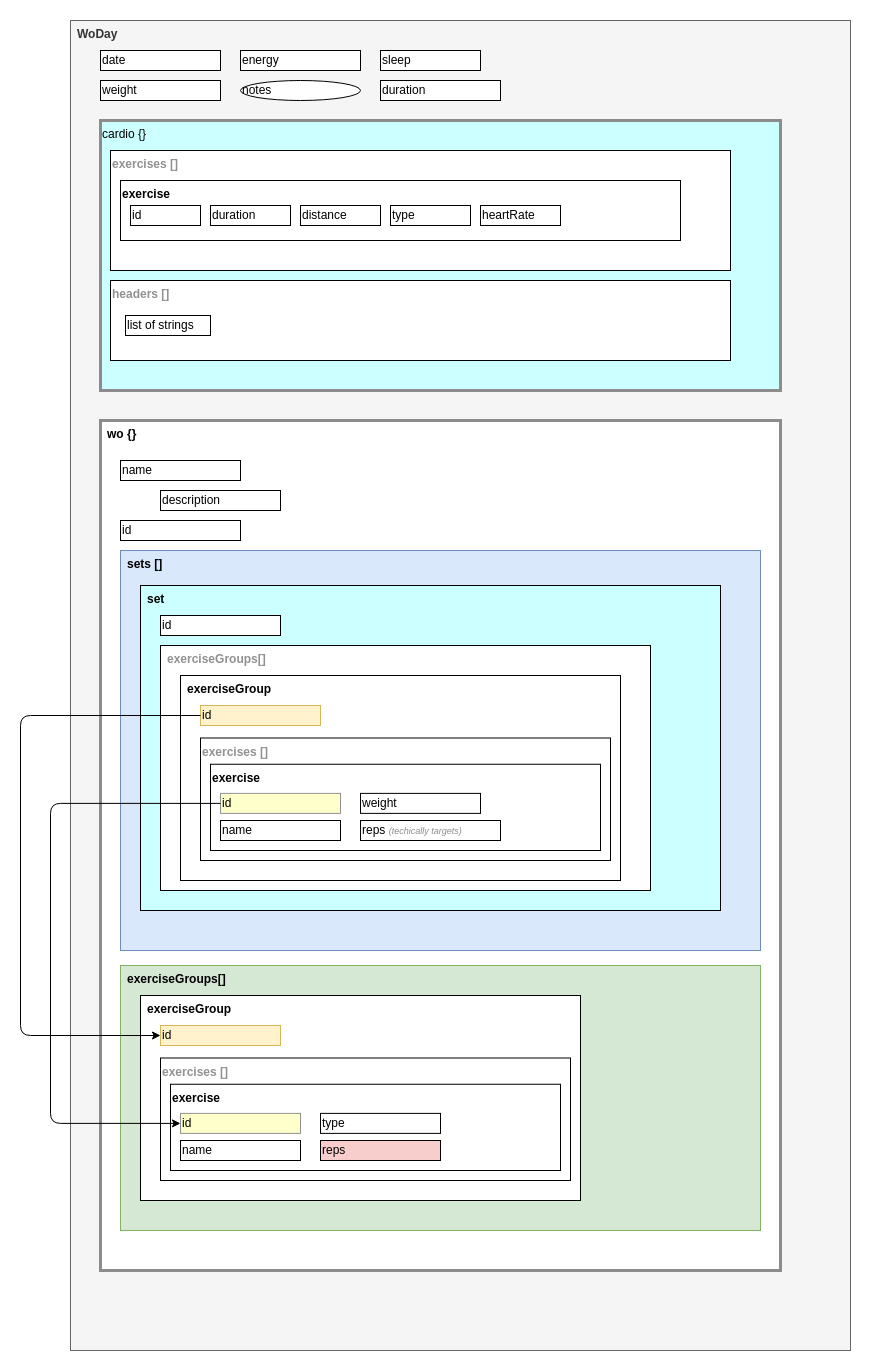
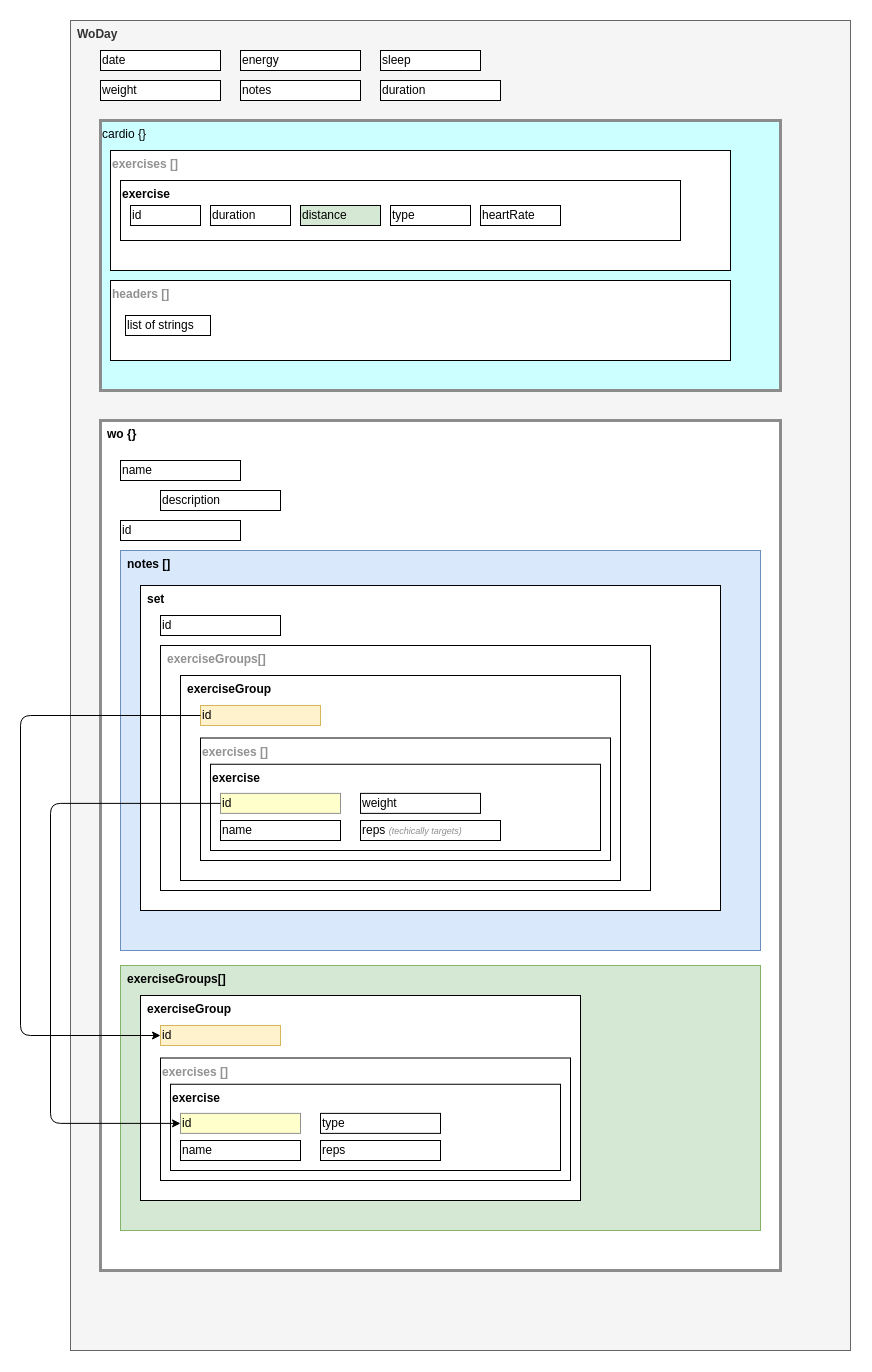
node "notes": shape ellipse -> rectangle
node "distance": fillcolor #ffffff -> #d5e8d4
node "sets []": label "sets []" -> "notes []"
node "set": fillcolor #ccffff -> #ffffff
node "reps": fillcolor #f8cecc -> #ffffff
